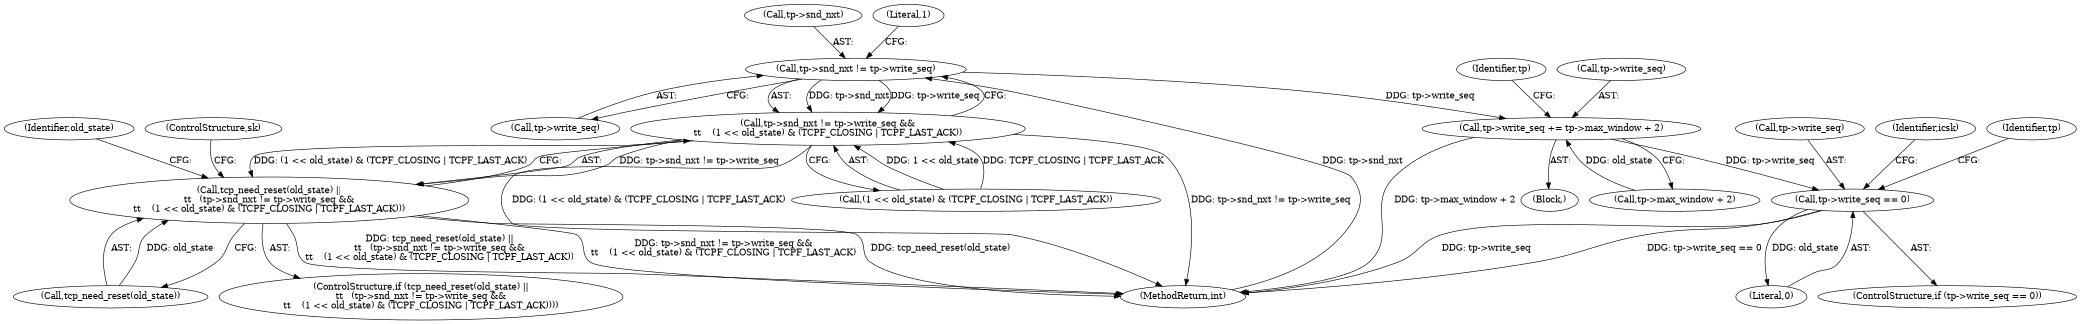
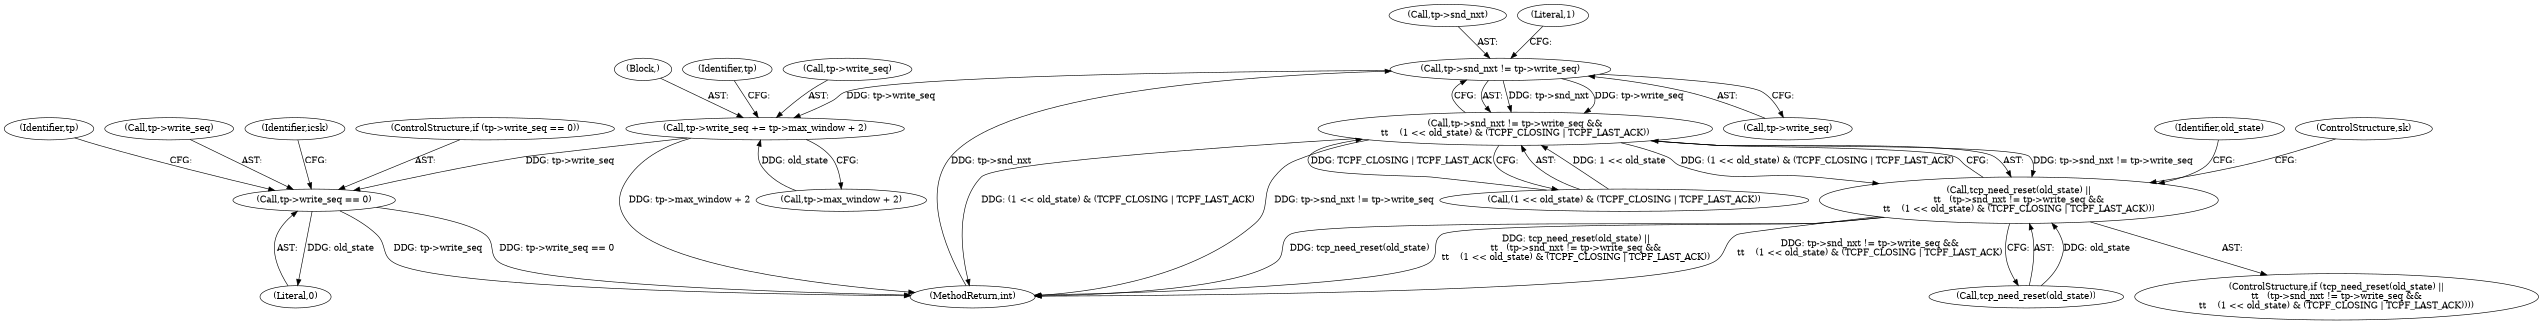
edge "(Call,tp->write_seq += tp->max_window + 2)" -> "(Block,)": reversed
edge "(Call,tp->write_seq == 0)" -> "(ControlStructure,if (tp->write_seq == 0))": reversed
